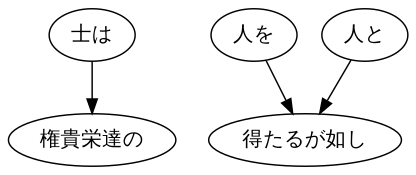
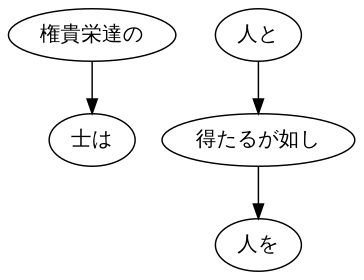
edge "士は" -> "権貴栄達の": reversed
edge "人を" -> "得たるが如し": reversed
